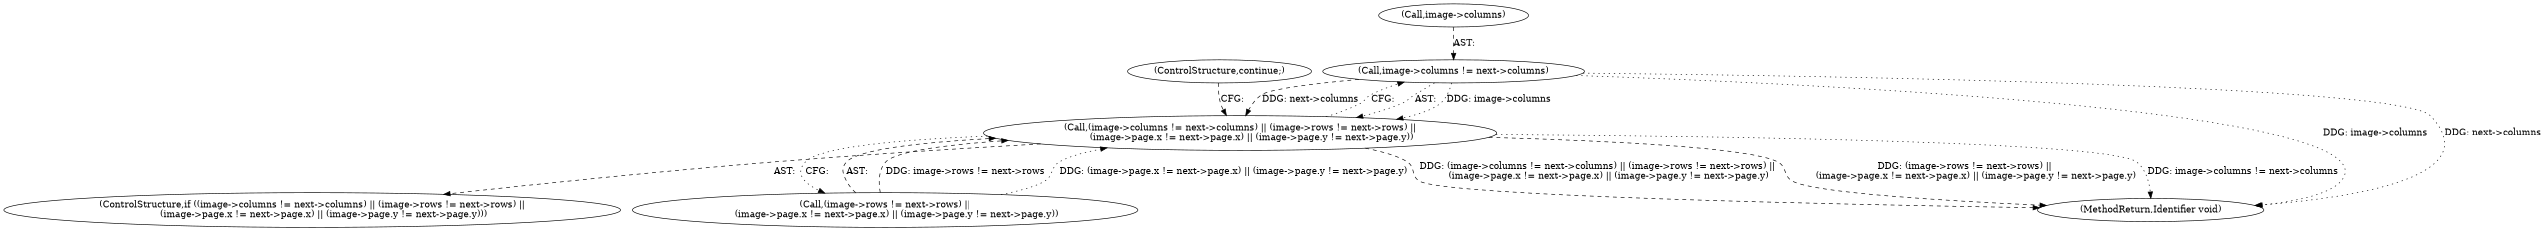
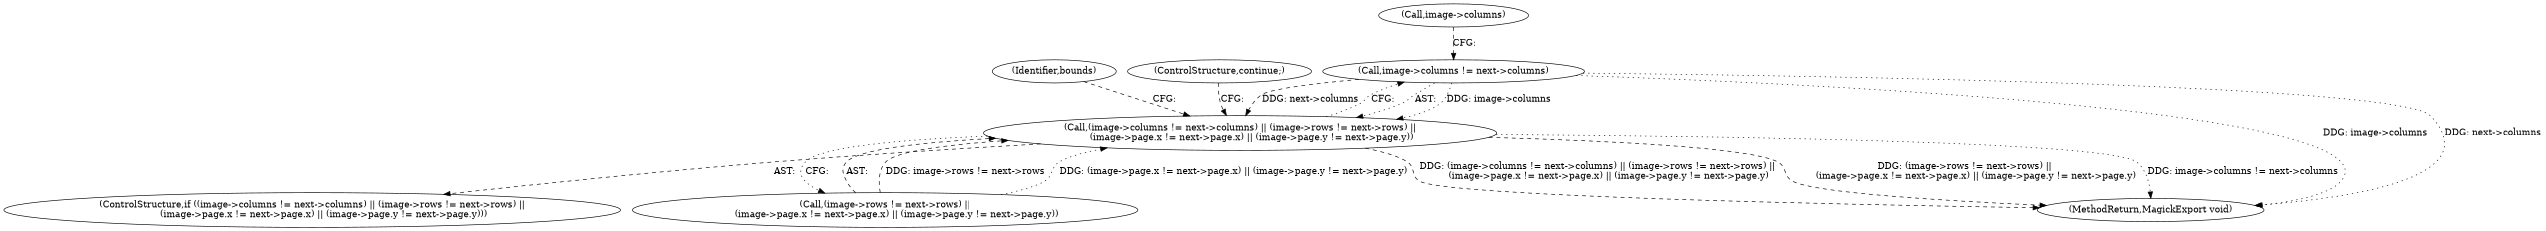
edge "(Call,image->columns)" -> "(Call,image->columns != next->columns)": label "AST: " -> "CFG: "
node "(Identifier,bounds)": added
node "(MethodReturn,Identifier void)": label "(MethodReturn,Identifier void)" -> "(MethodReturn,MagickExport void)"
